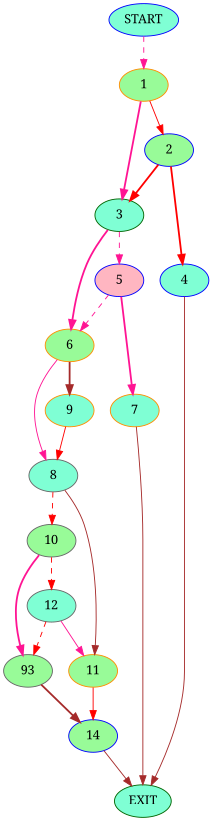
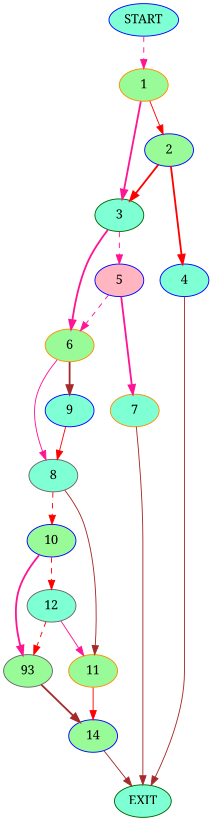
node "9": color darkorange -> blue
node "10": color gray40 -> blue
